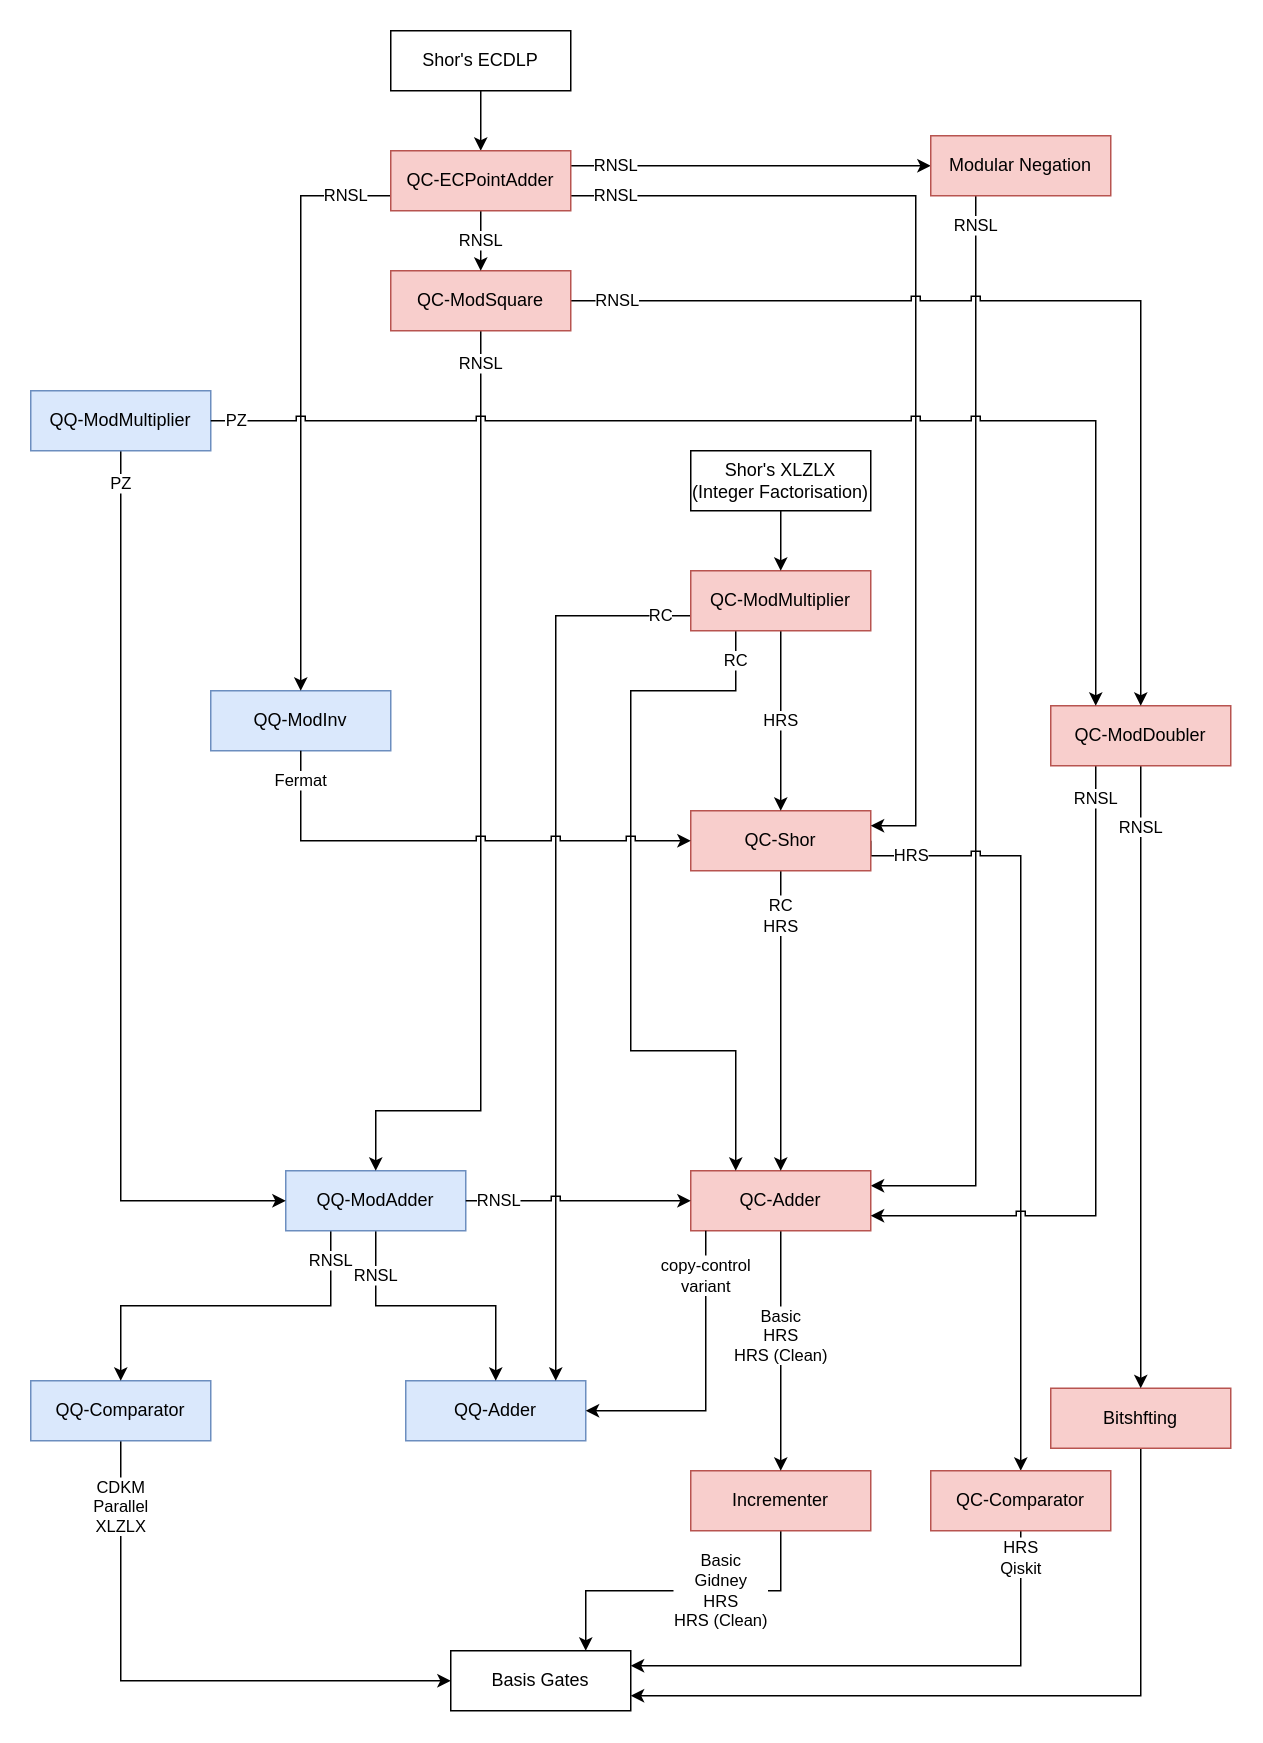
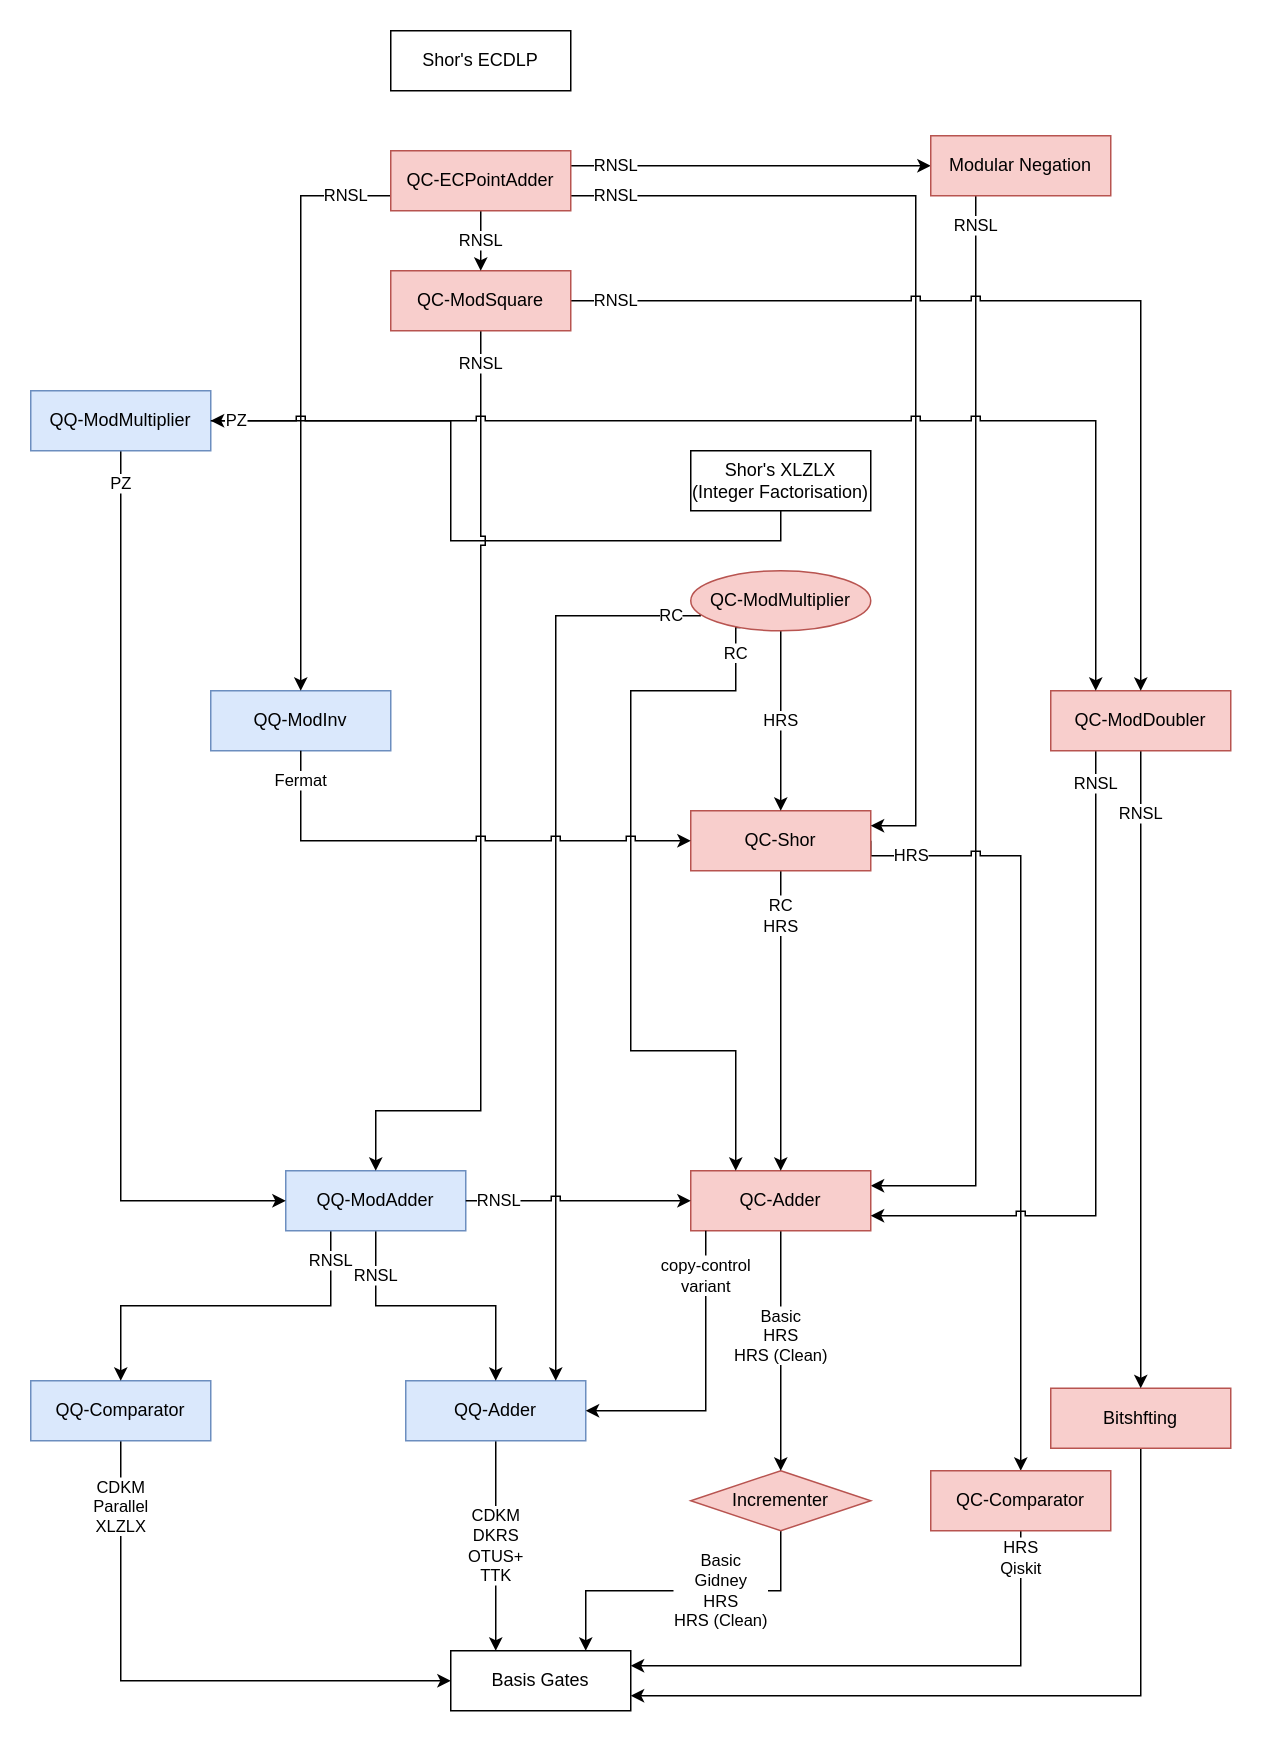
edge "Shor's ECDLP" -> "QC-ECPointAdder": removed
edge "Shor's XLZLX (Integer Factorisation)" -> "QC-ModMultiplier": now "Shor's XLZLX (Integer Factorisation)" -> "QQ-ModMultiplier"
node "QC-ModMultiplier": shape rectangle -> ellipse
node "QC-ModDoubler": moved (1141, 736) -> (1141, 721)
edge "QQ-Adder" -> "Basis Gates": added, label "CDKM DKRS OTUS+ TTK"
node "Incrementer": shape rectangle -> diamond
